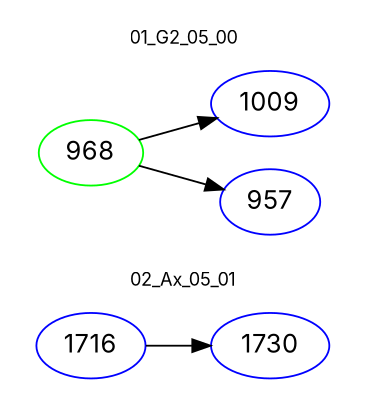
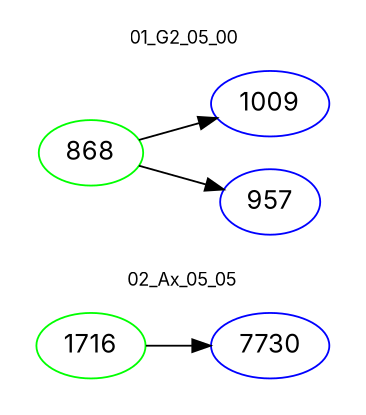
node "968": label "968" -> "868"
cluster "02_Ax_05_01": label "02_Ax_05_01" -> "02_Ax_05_05"
node "1716": color blue -> green
node "1730": label "1730" -> "7730"
